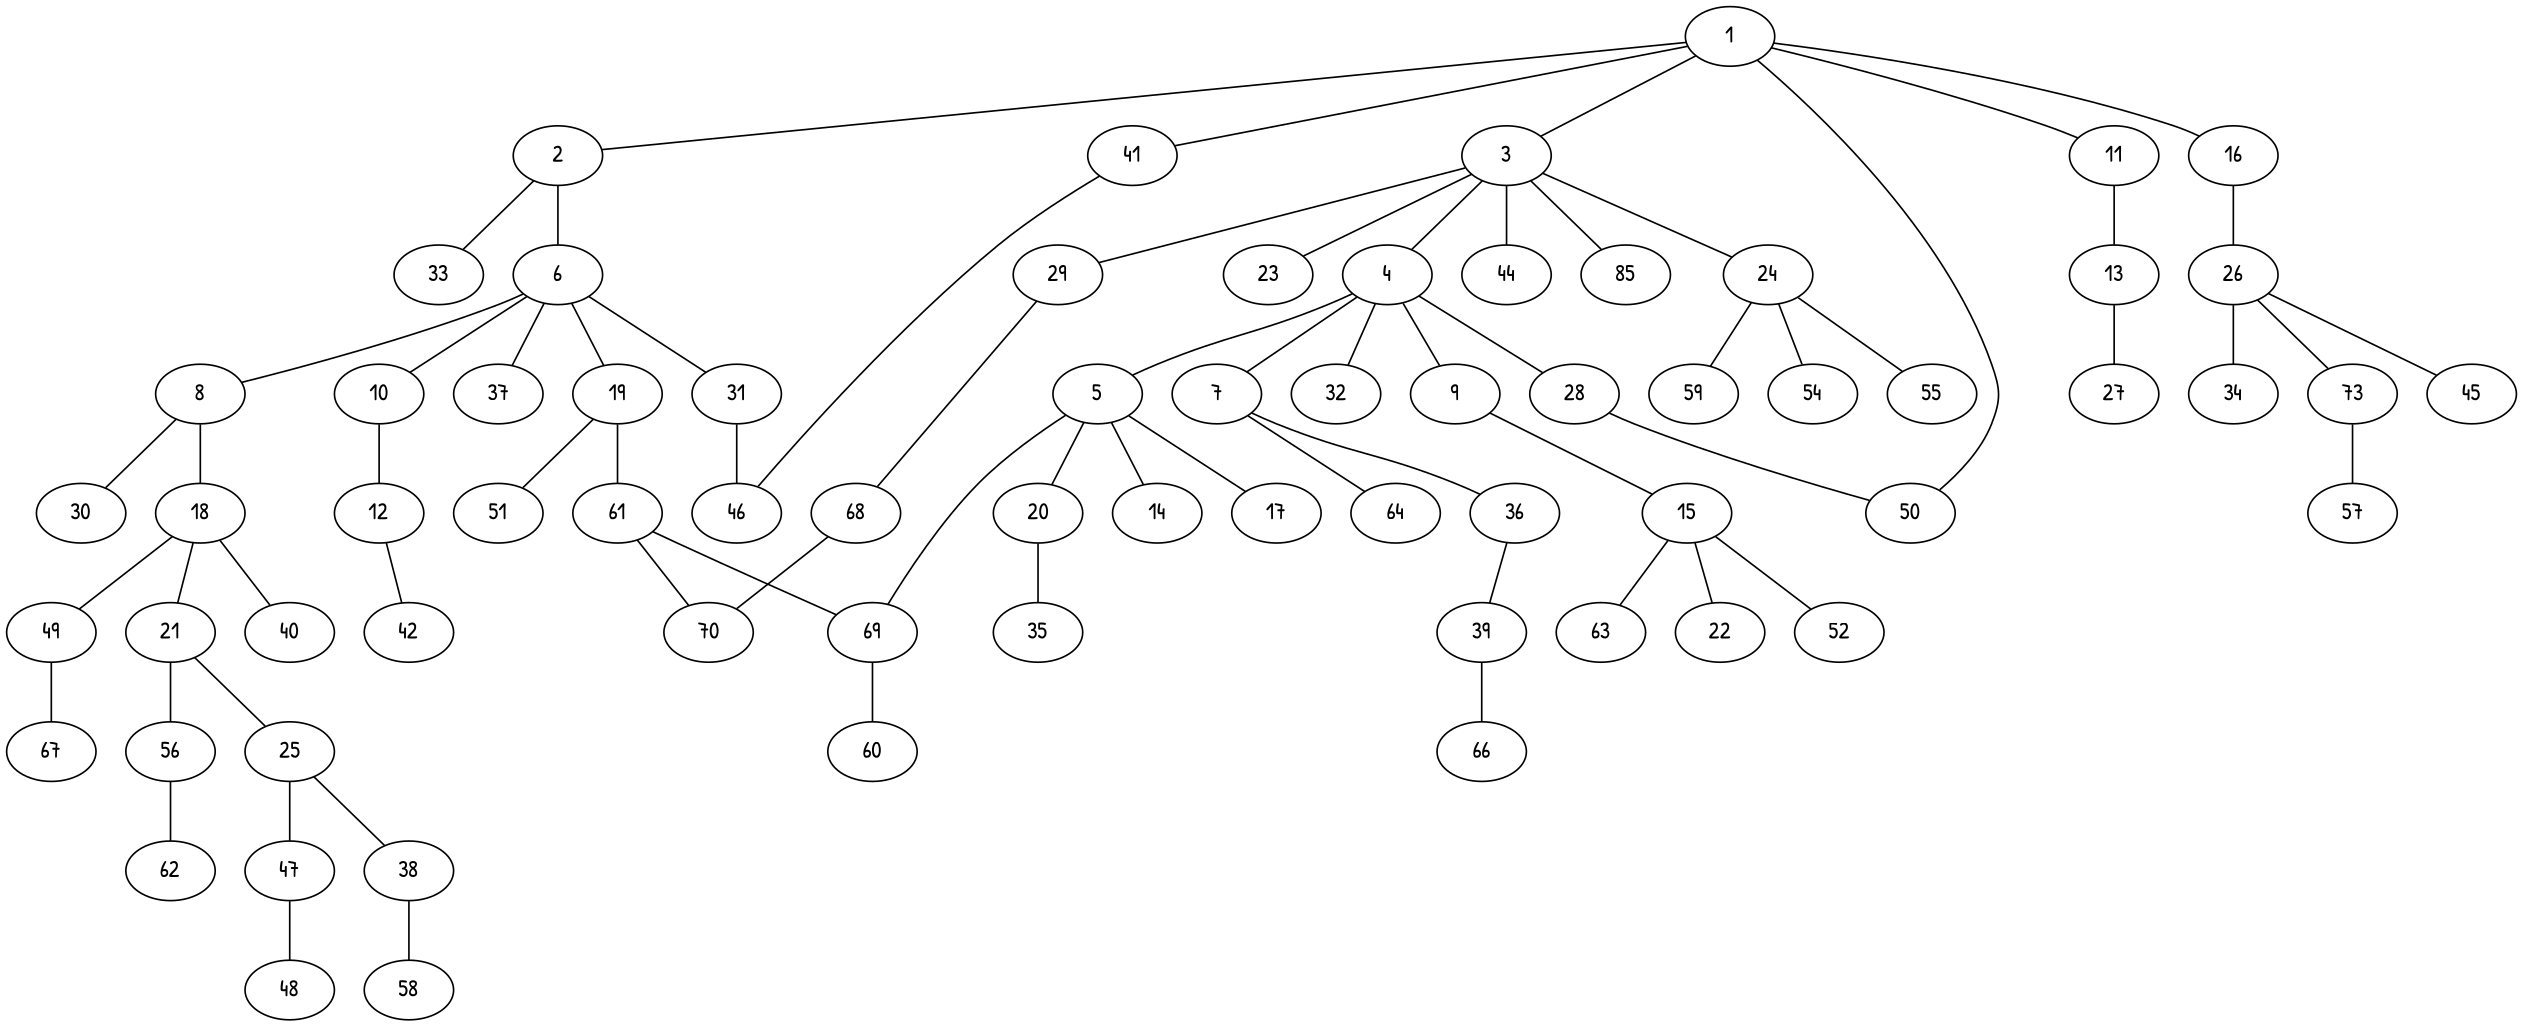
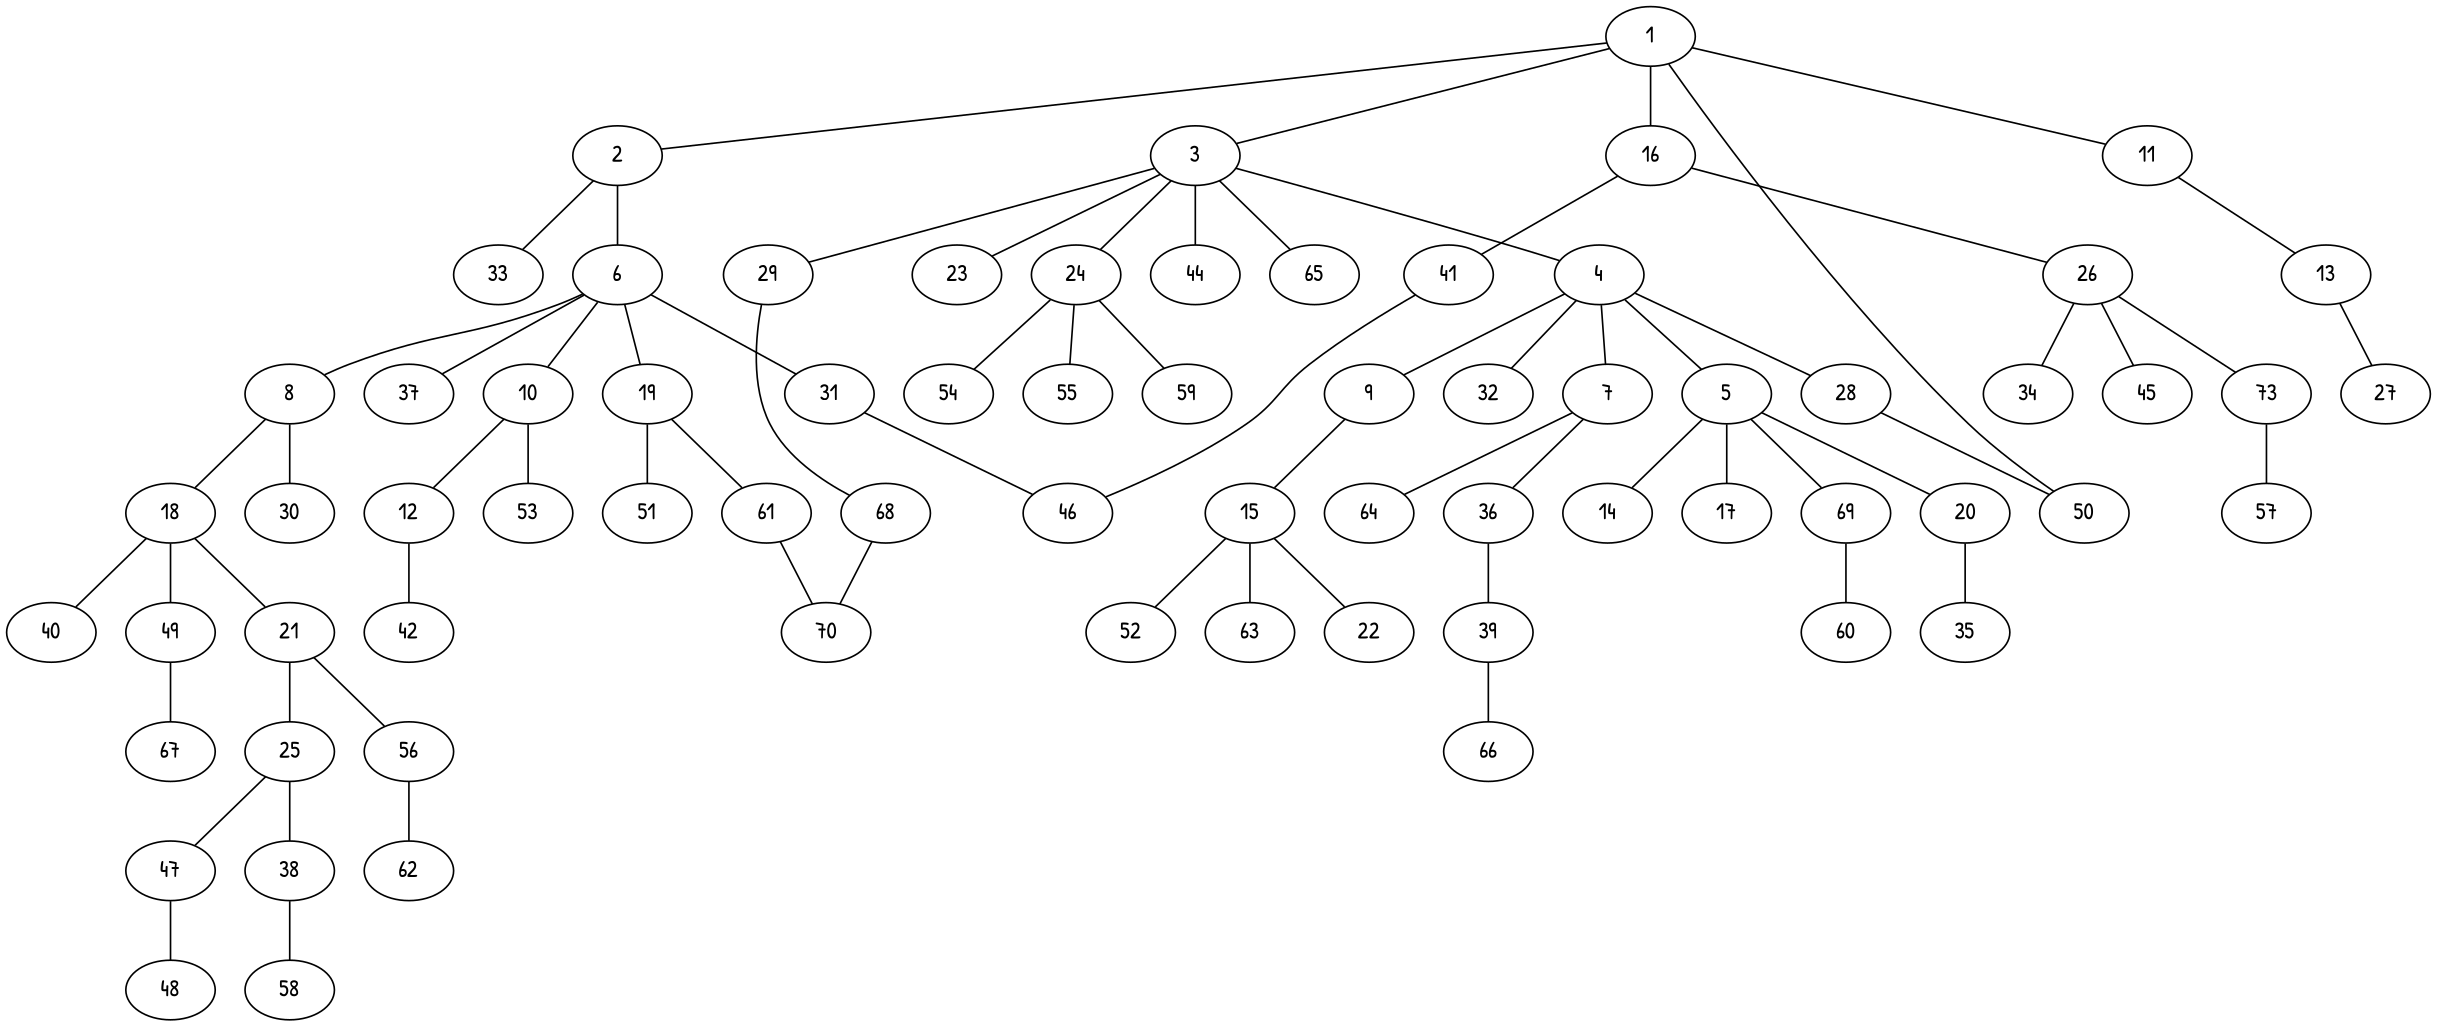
edge "1" -- "41": now "16" -- "41"
node "85": label "85" -> "65"
node "53": added
edge "61" -- "69": removed
